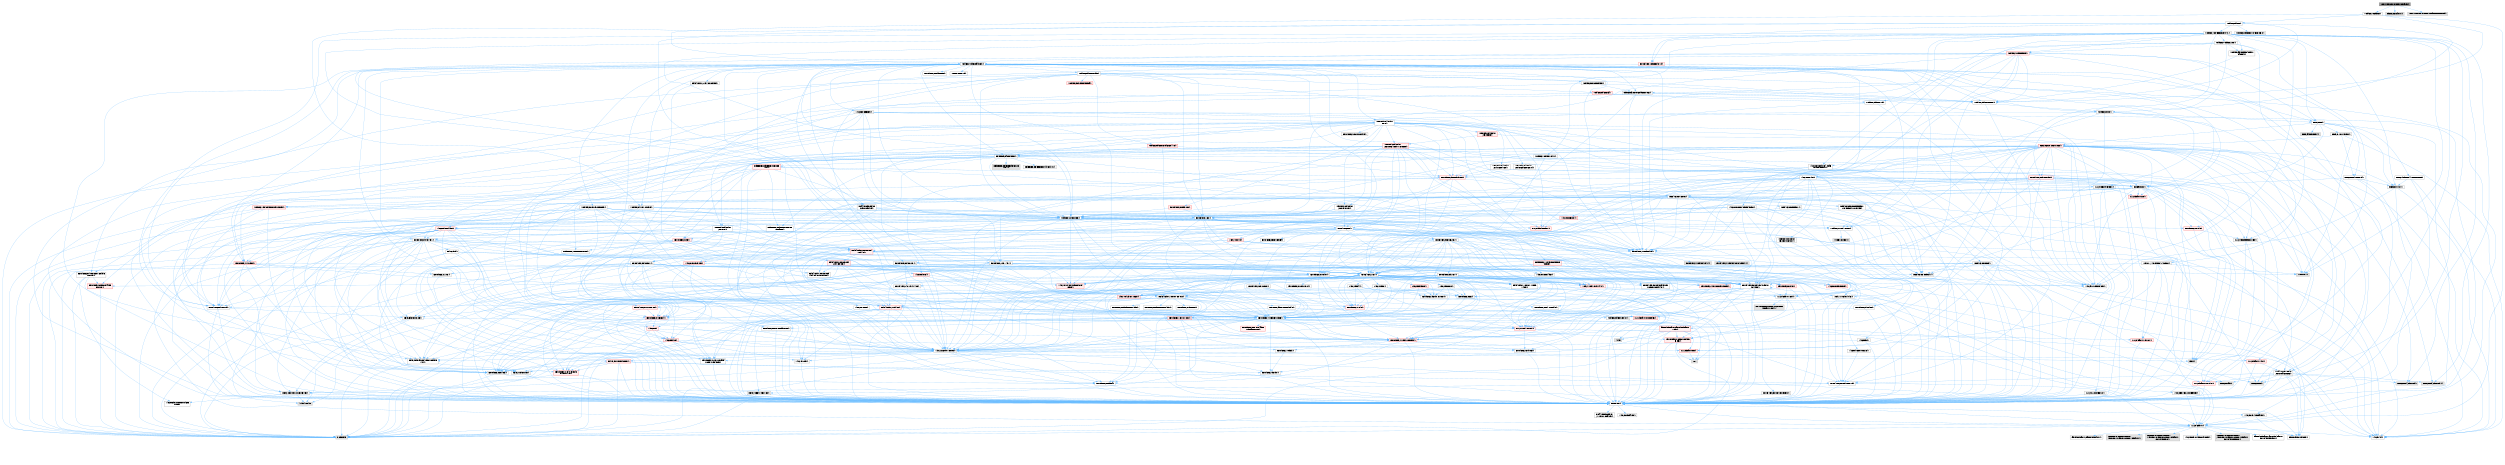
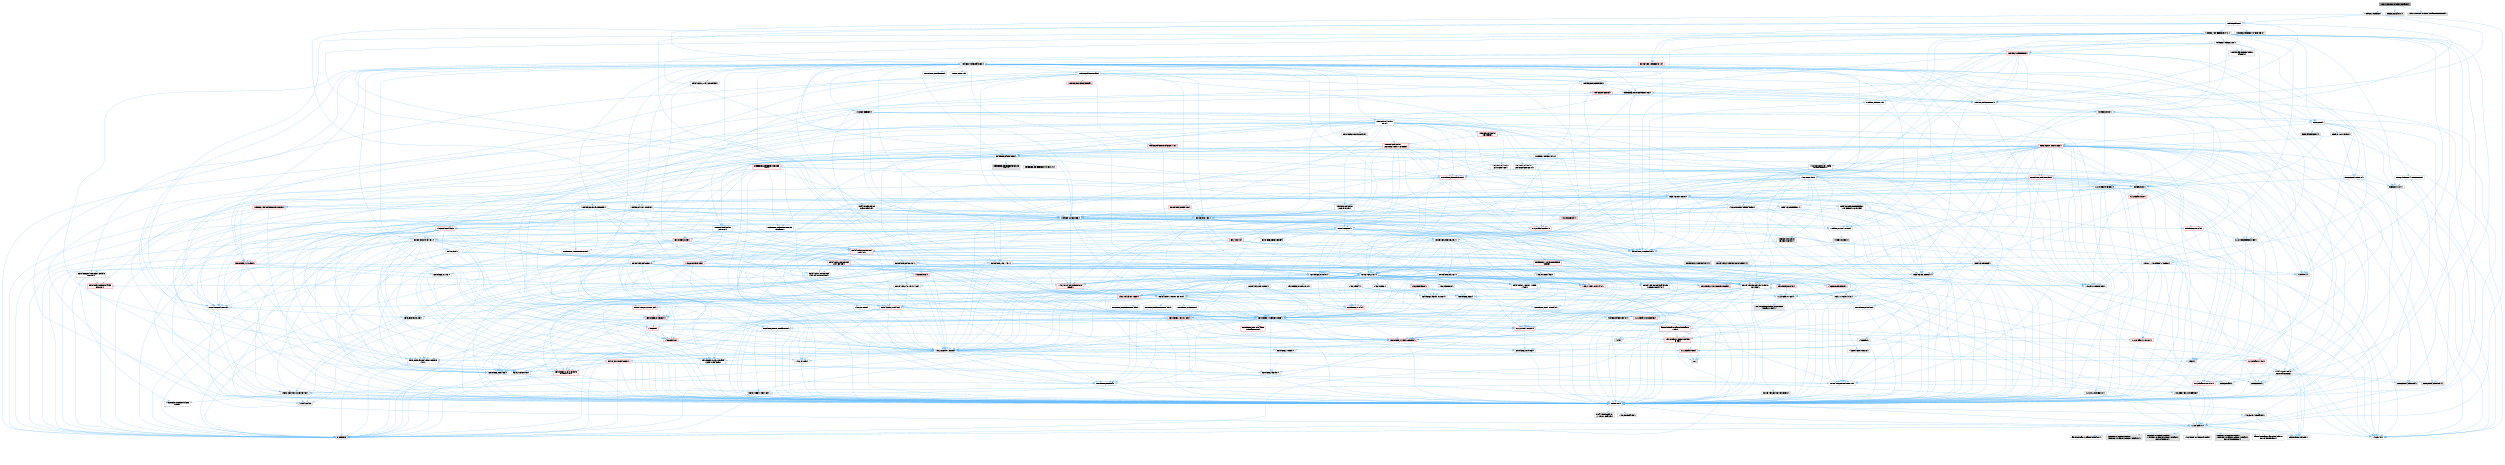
edge "UObject/UObjectGlobals.h" -> "ProfilingDebugging /ResourceSize.h": now "UObject/UObjectGlobals.h" -> "Containers/SparseArray.h"
node "Concepts/GetTypeHashable.h": removed
